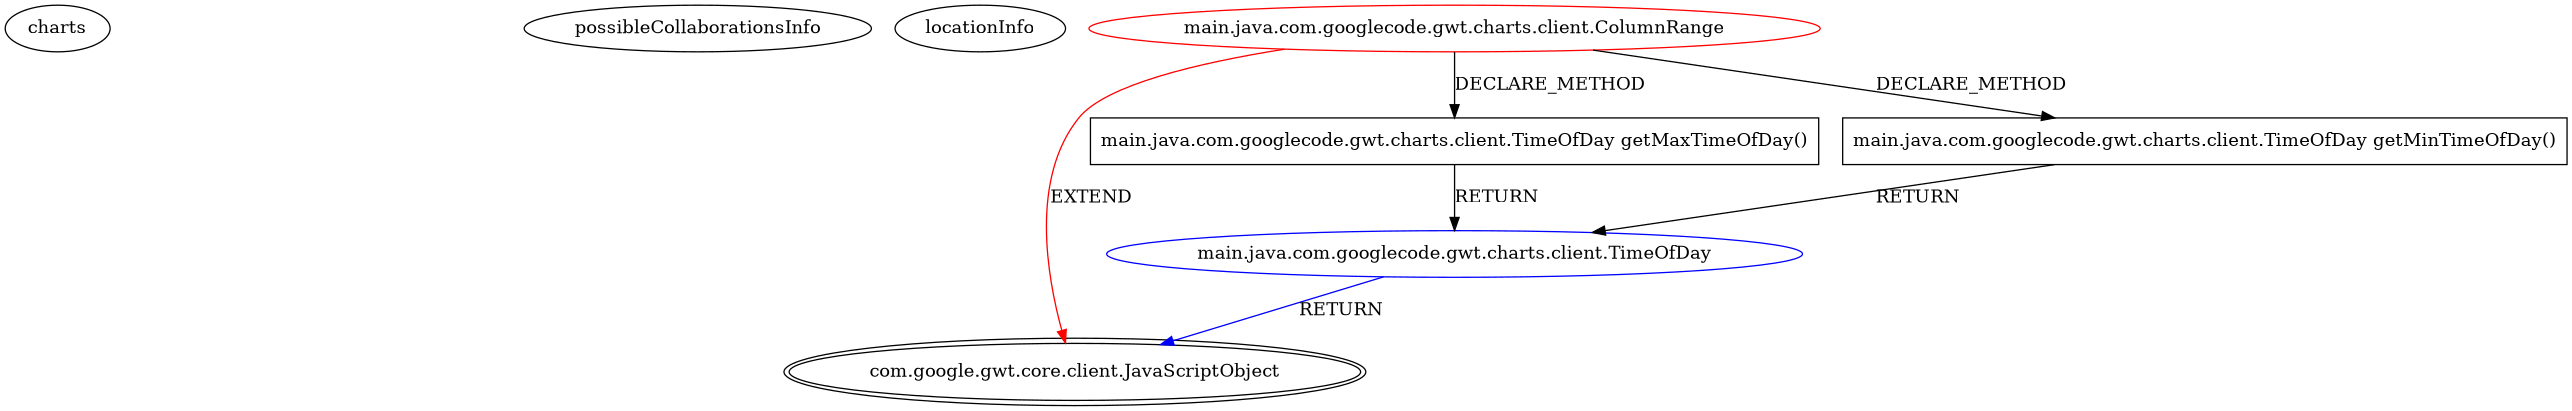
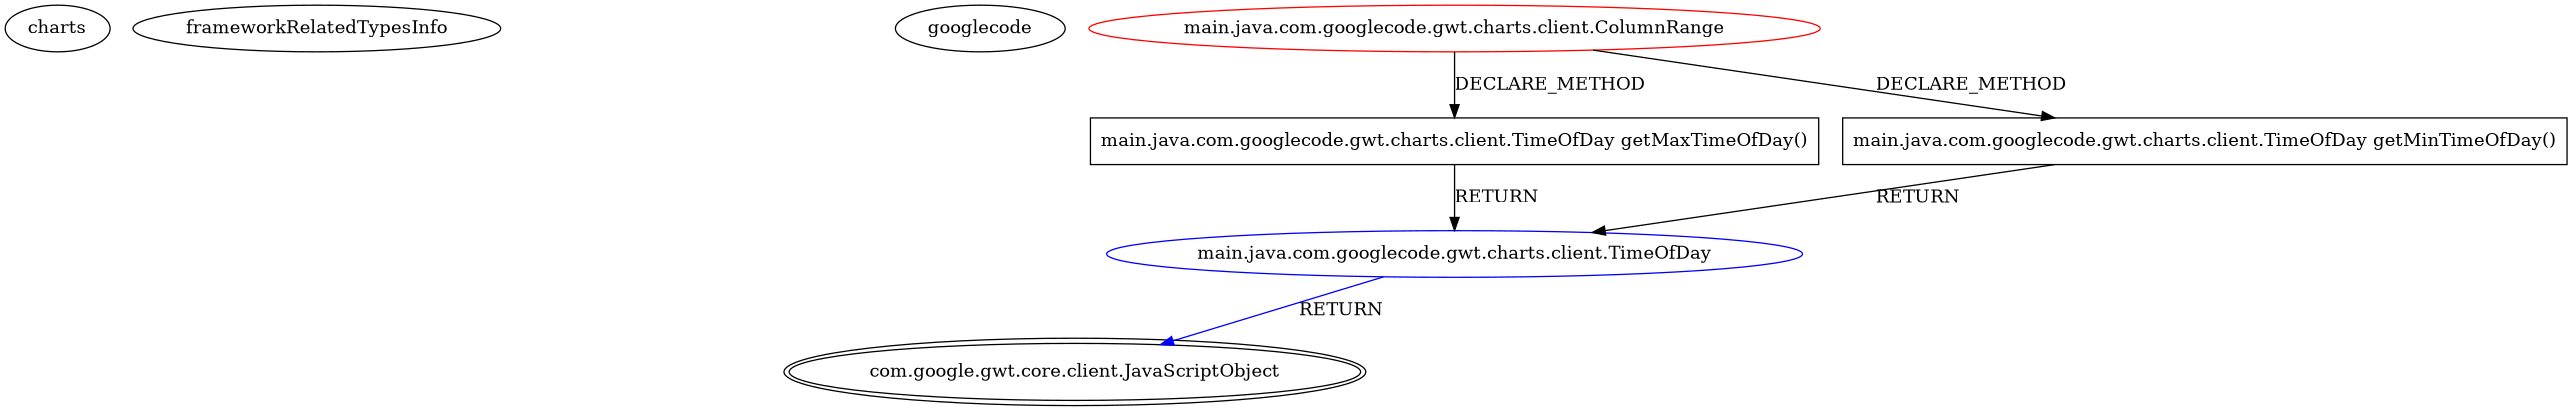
node "frameworkRelatedTypesInfo": added
node "possibleCollaborationsInfo": removed
node "locationInfo": label "locationInfo" -> "googlecode"
edge "main.java.com.googlecode.gwt.charts.client.ColumnRange" -> "com.google.gwt.core.client.JavaScriptObject": removed, label "EXTEND"
